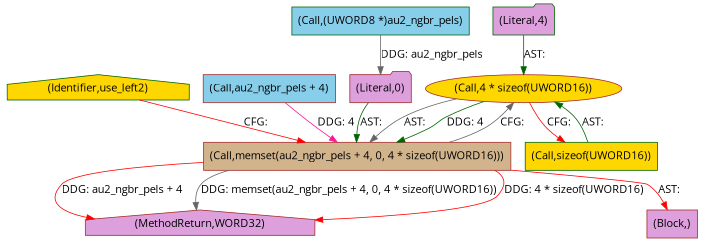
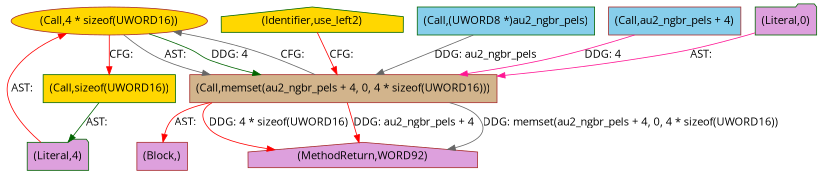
edge "(Call,(UWORD8 *)au2_ngbr_pels)" -> "(Literal,0)": now "(Call,(UWORD8 *)au2_ngbr_pels)" -> "(Call,memset(au2_ngbr_pels + 4, 0, 4 * sizeof(UWORD16)))"
edge "(Literal,4)" -> "(Call,4 * sizeof(UWORD16))": color darkgreen -> red
node "(Literal,0)": color brown -> darkgreen
edge "(Literal,0)" -> "(Call,memset(au2_ngbr_pels + 4, 0, 4 * sizeof(UWORD16)))": color darkgreen -> deeppink
edge "(Call,sizeof(UWORD16))" -> "(Call,4 * sizeof(UWORD16))": now "(Call,sizeof(UWORD16))" -> "(Literal,4)"
node "(MethodReturn,WORD32)": label "(MethodReturn,WORD32)" -> "(MethodReturn,WORD92)"
